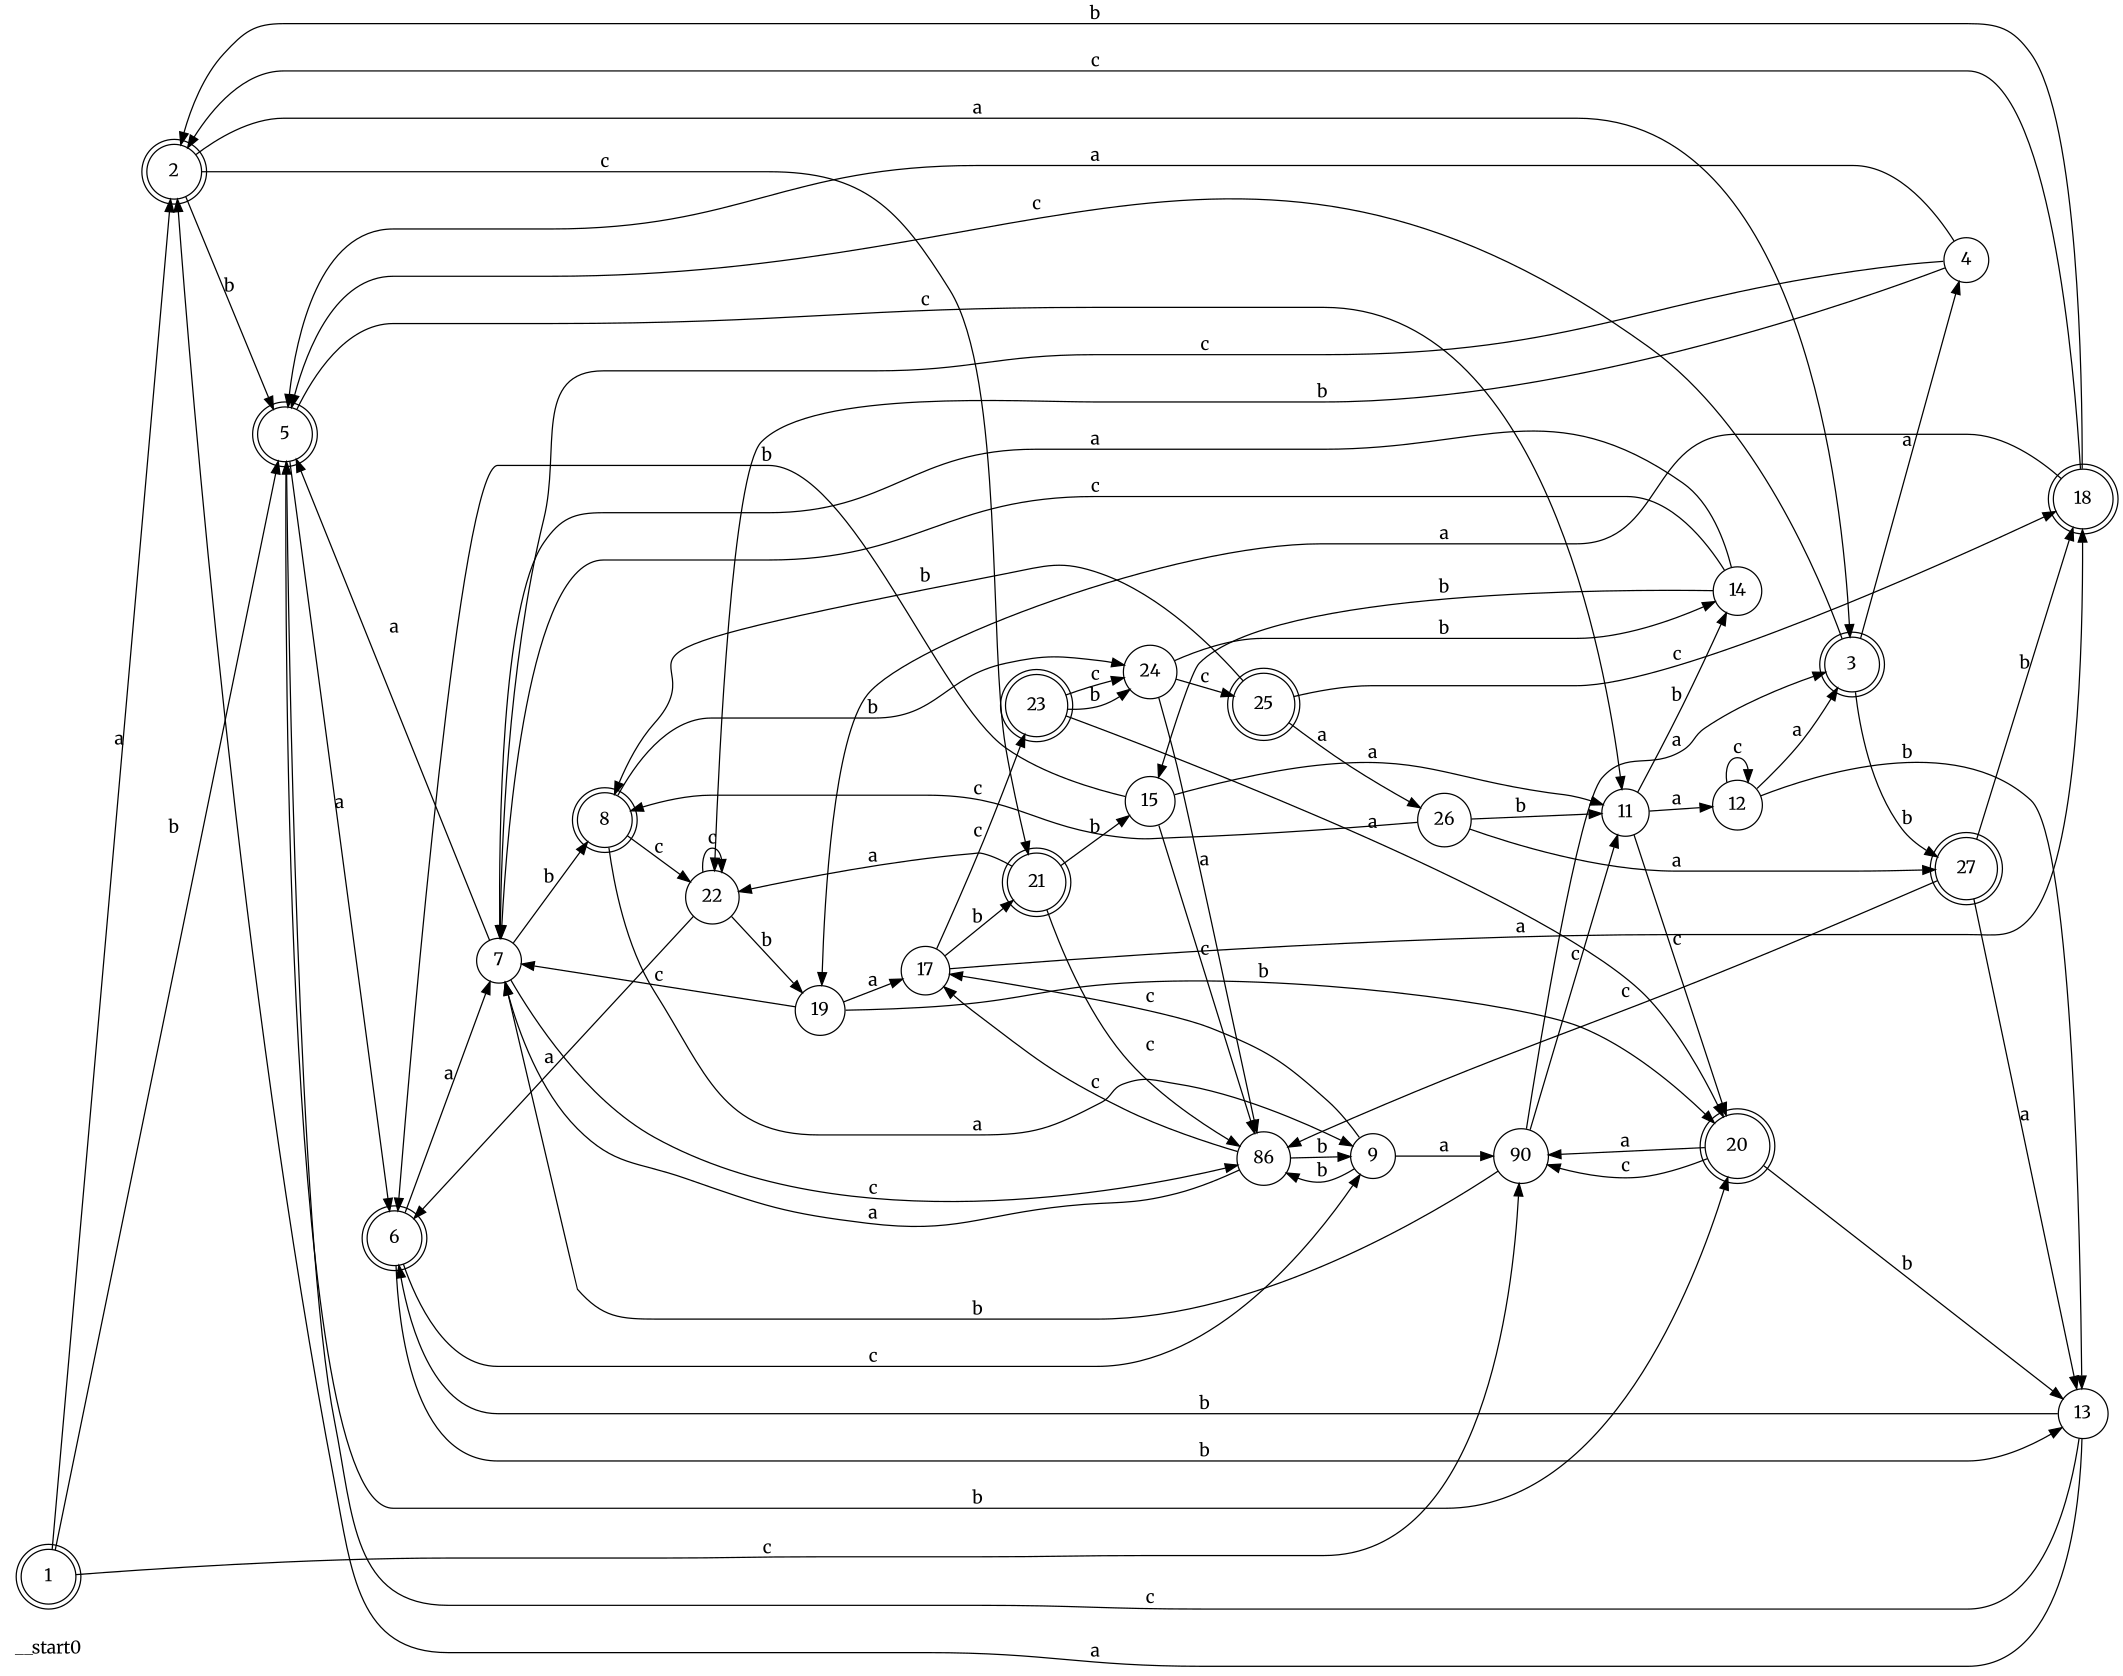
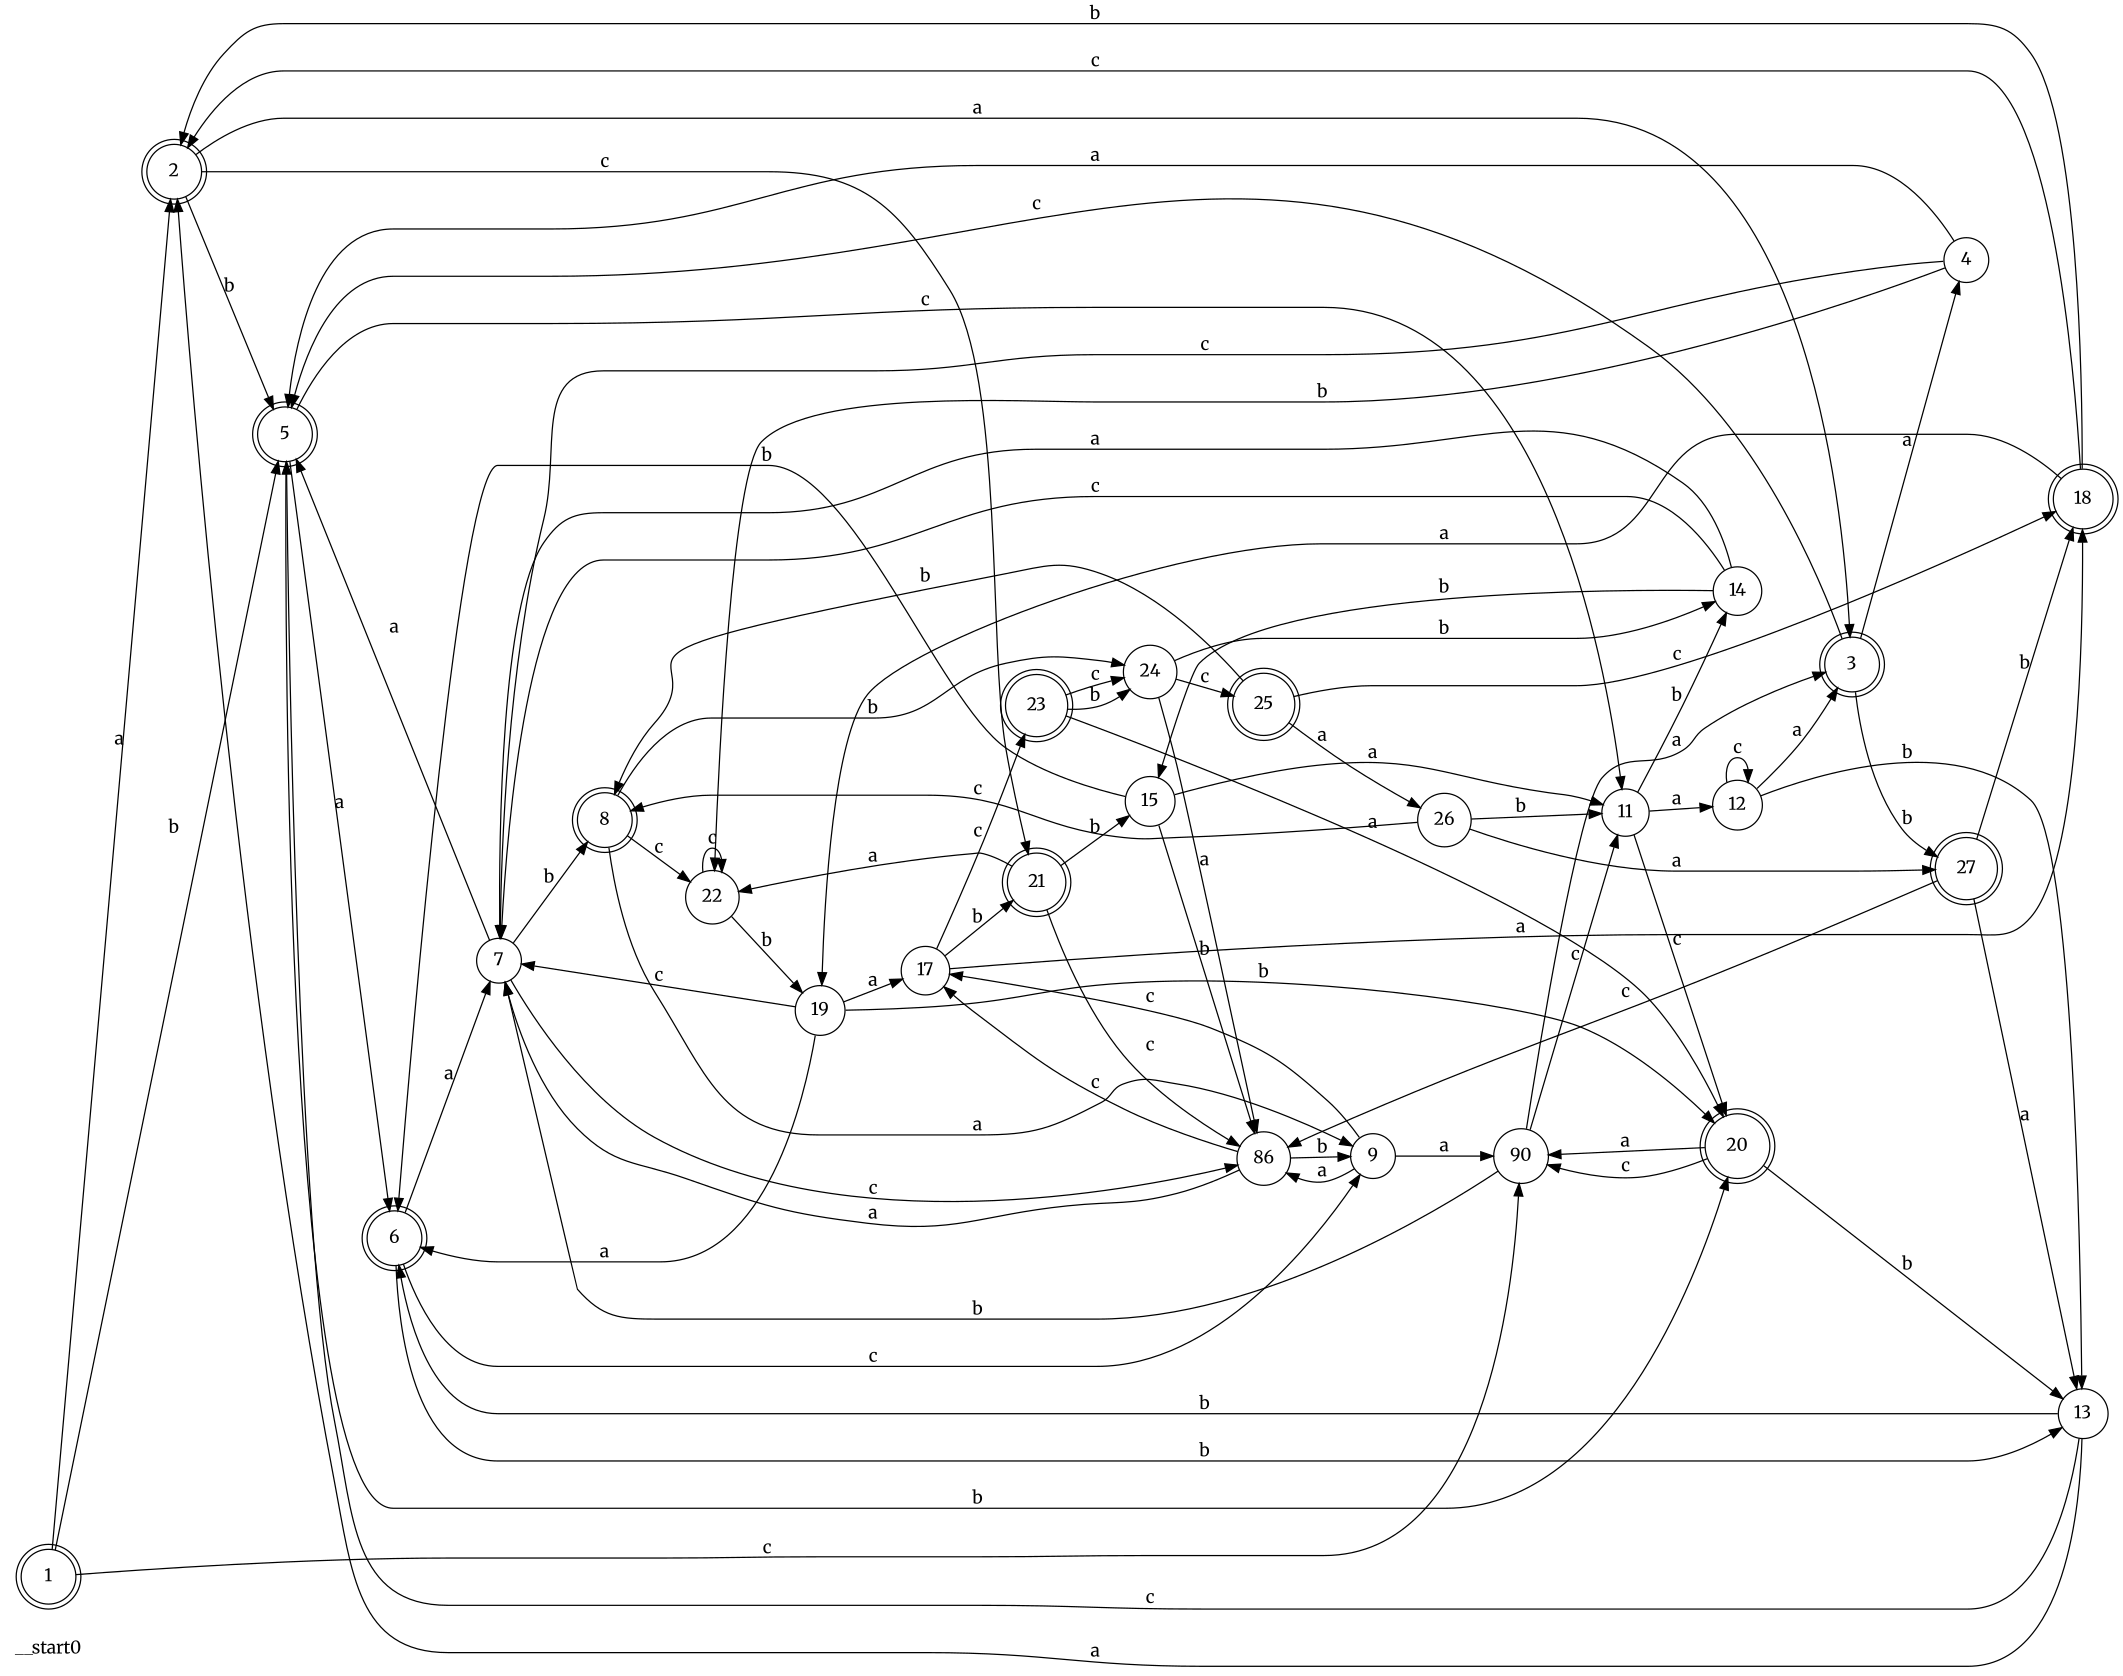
edge "15" -> "86": label "c" -> "b"
edge "22" -> "6": now "19" -> "6"
edge "9" -> "86": label "b" -> "a"
